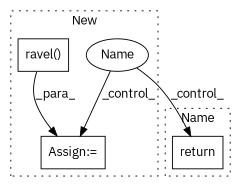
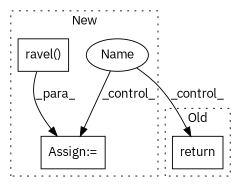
cluster "Name": label "Name" -> "Old"
